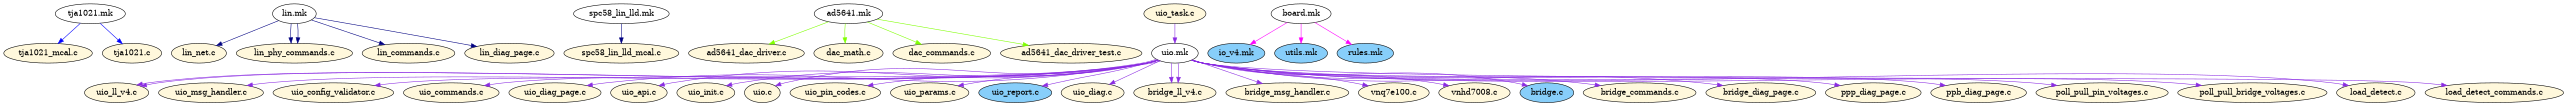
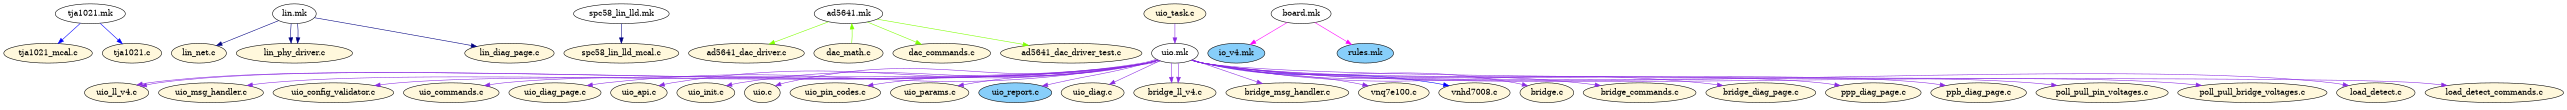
edge "ad5641.mk" -> "dac_math.c": reversed
node "lin_phy_commands.c": label "lin_phy_commands.c" -> "lin_phy_driver.c"
node "lin_commands.c": removed
node "utils.mk": removed
edge "uio.mk" -> "vnhd7008.c": color blueviolet -> blue
node "bridge.c": fillcolor lightskyblue -> cornsilk
